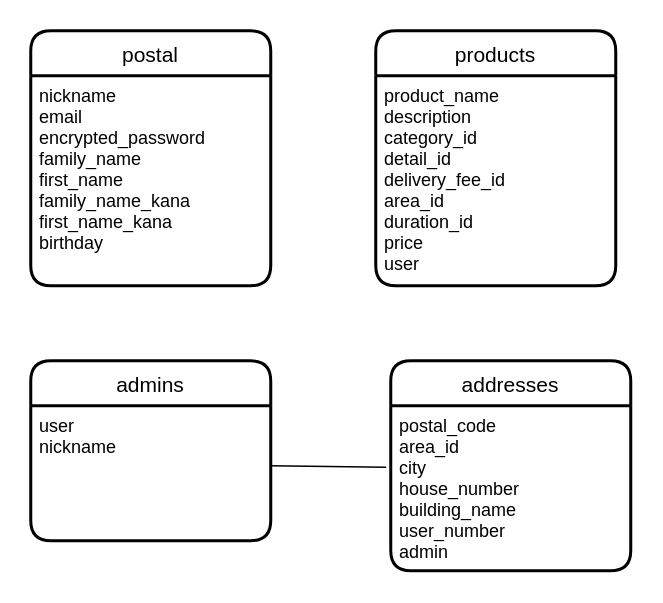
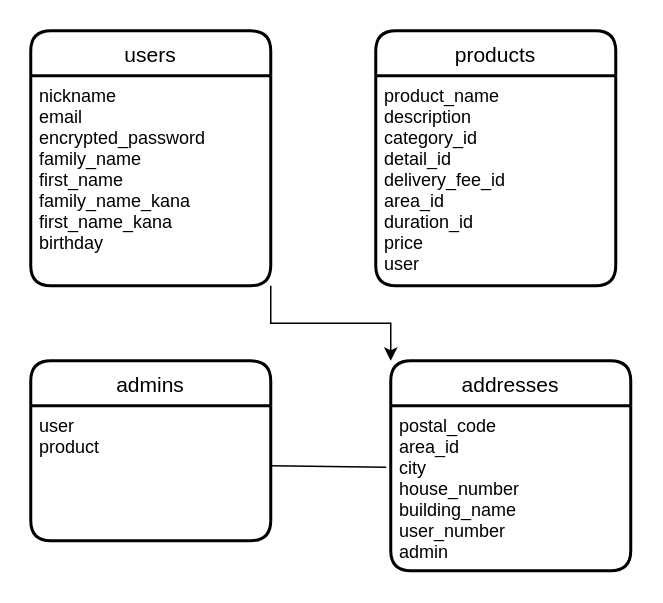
node "postal": label "postal" -> "users"
edge "nickname email encrypted_password family_name first_name family_name_kana first_name_kana birthday" -> "addresses": added
node "user nickname": label "user nickname" -> "user product"
